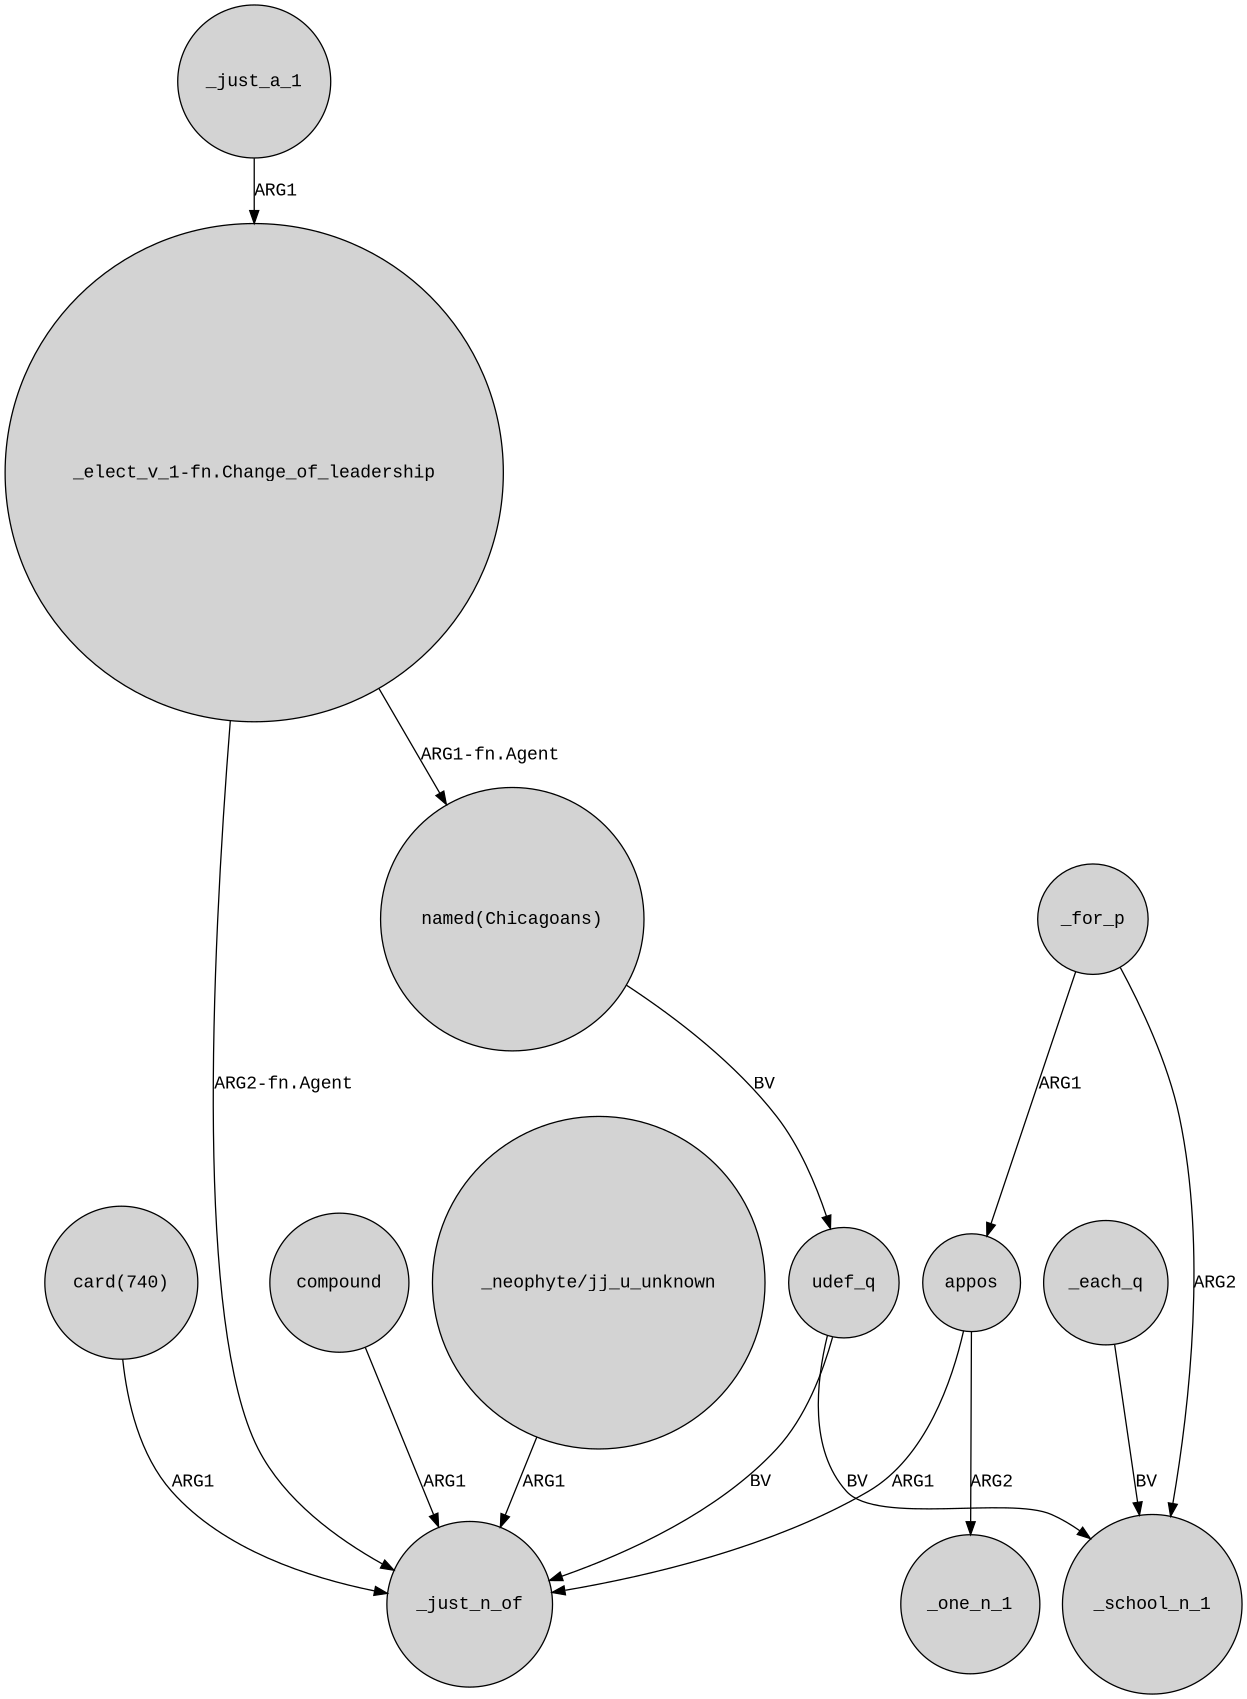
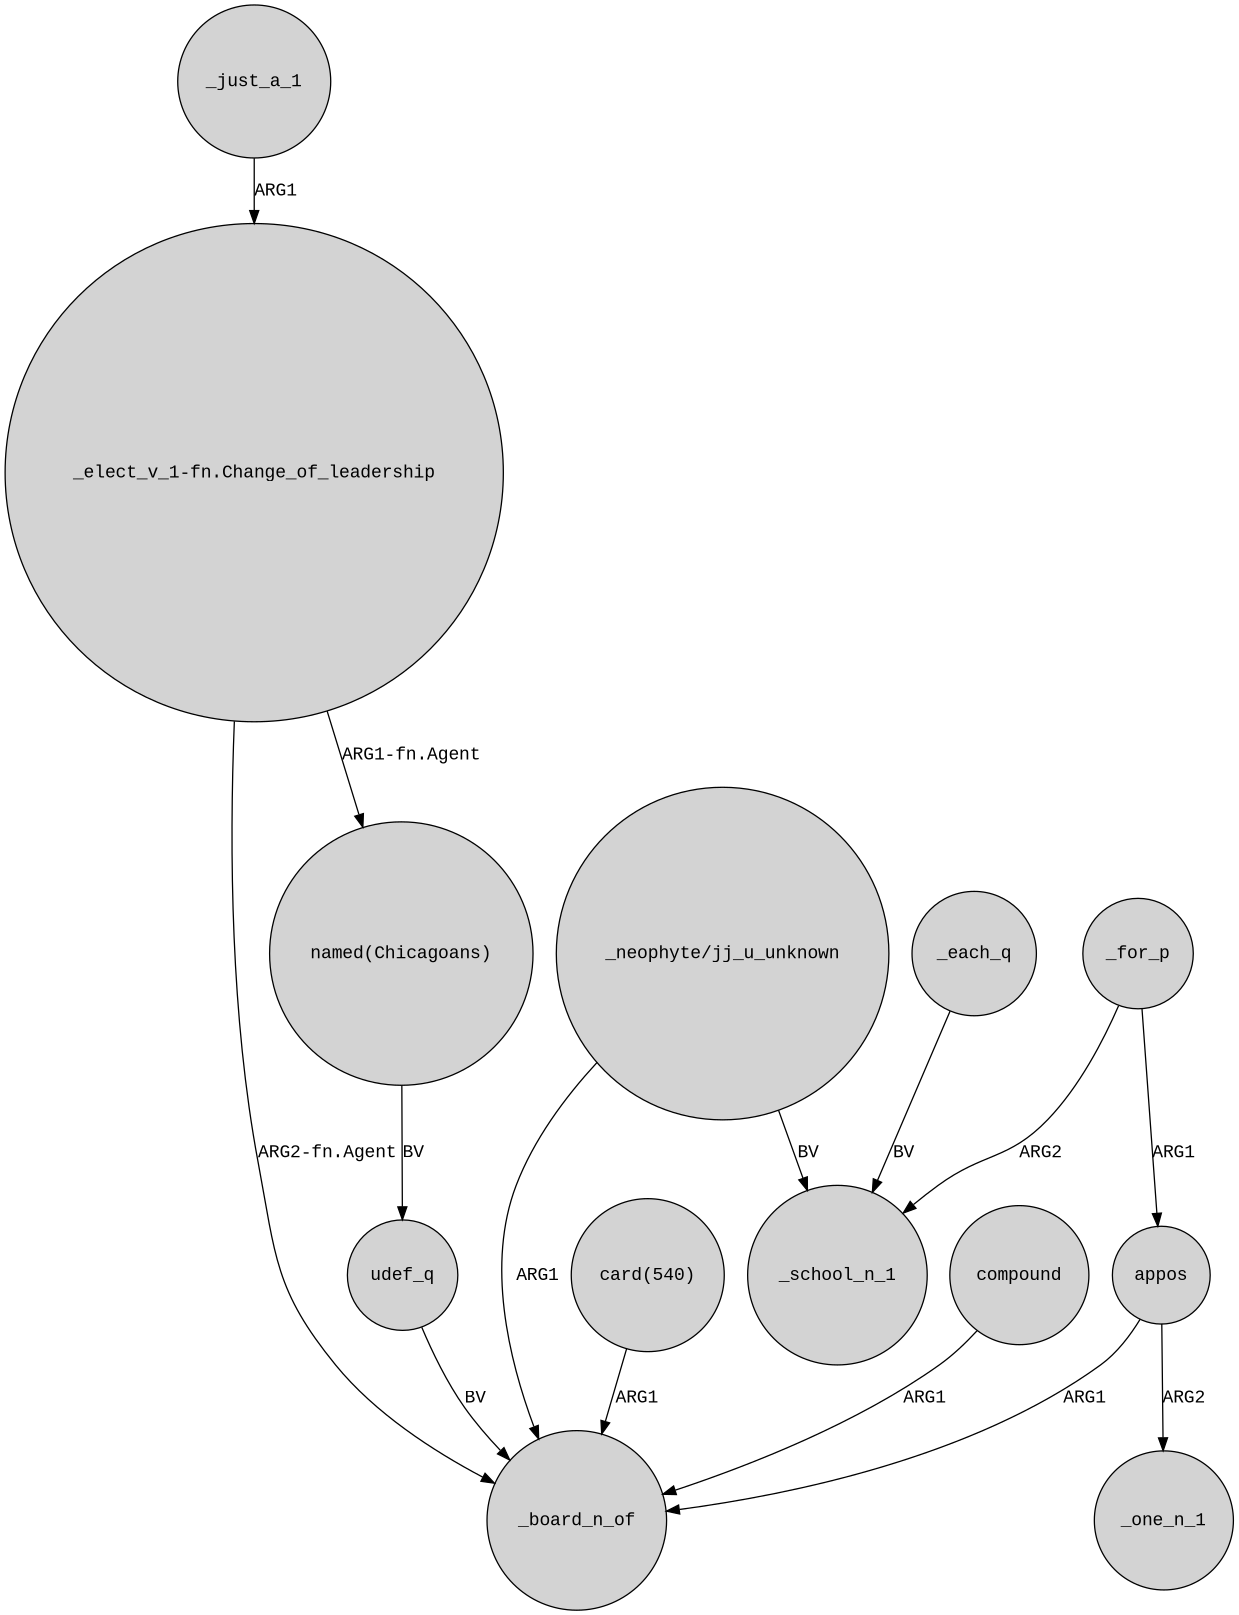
node "card(740)": label "card(740)" -> "card(540)"
edge "udef_q" -> "_school_n_1": now "_neophyte/jj_u_unknown" -> "_school_n_1"
node "_just_n_of": label "_just_n_of" -> "_board_n_of"
